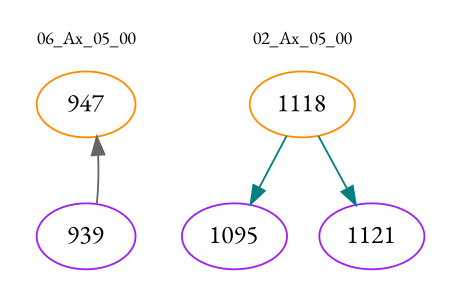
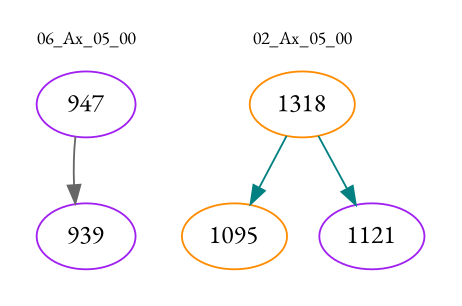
node "947": color darkorange -> purple
node "1118": label "1118" -> "1318"
edge "939" -> "947": reversed
node "1095": color purple -> darkorange
